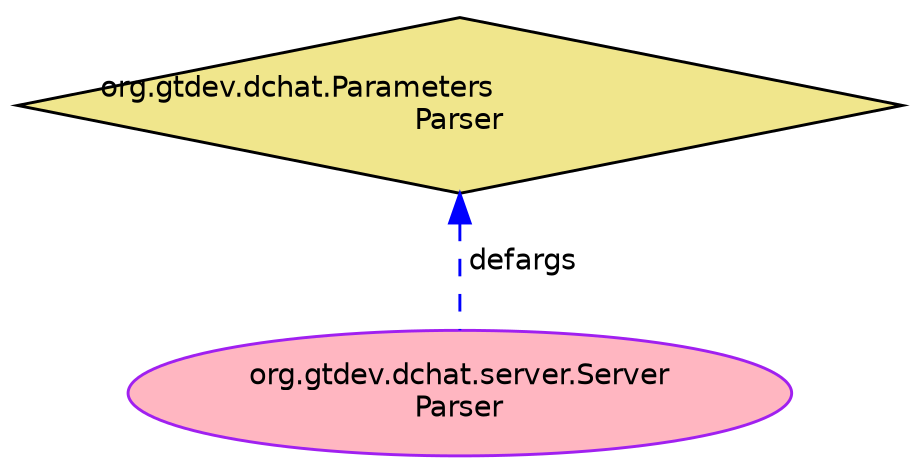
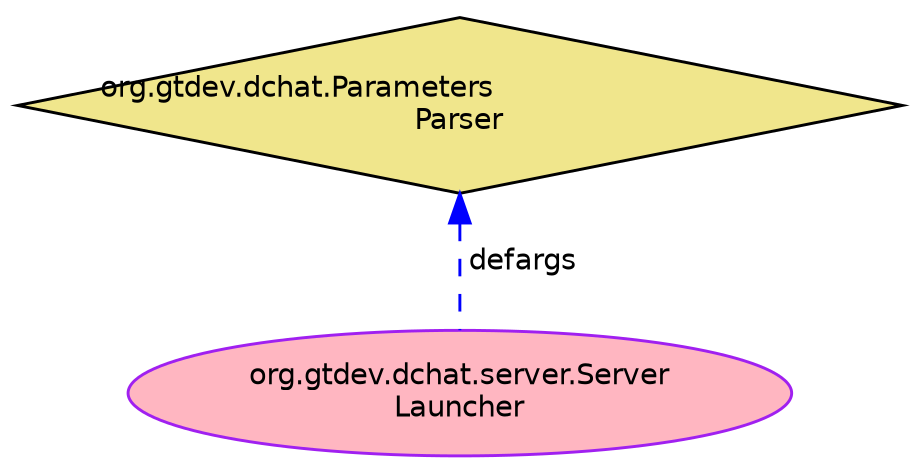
node "org.gtdev.dchat.server.Server Parser": label "org.gtdev.dchat.server.Server Parser" -> "org.gtdev.dchat.server.Server Launcher"
